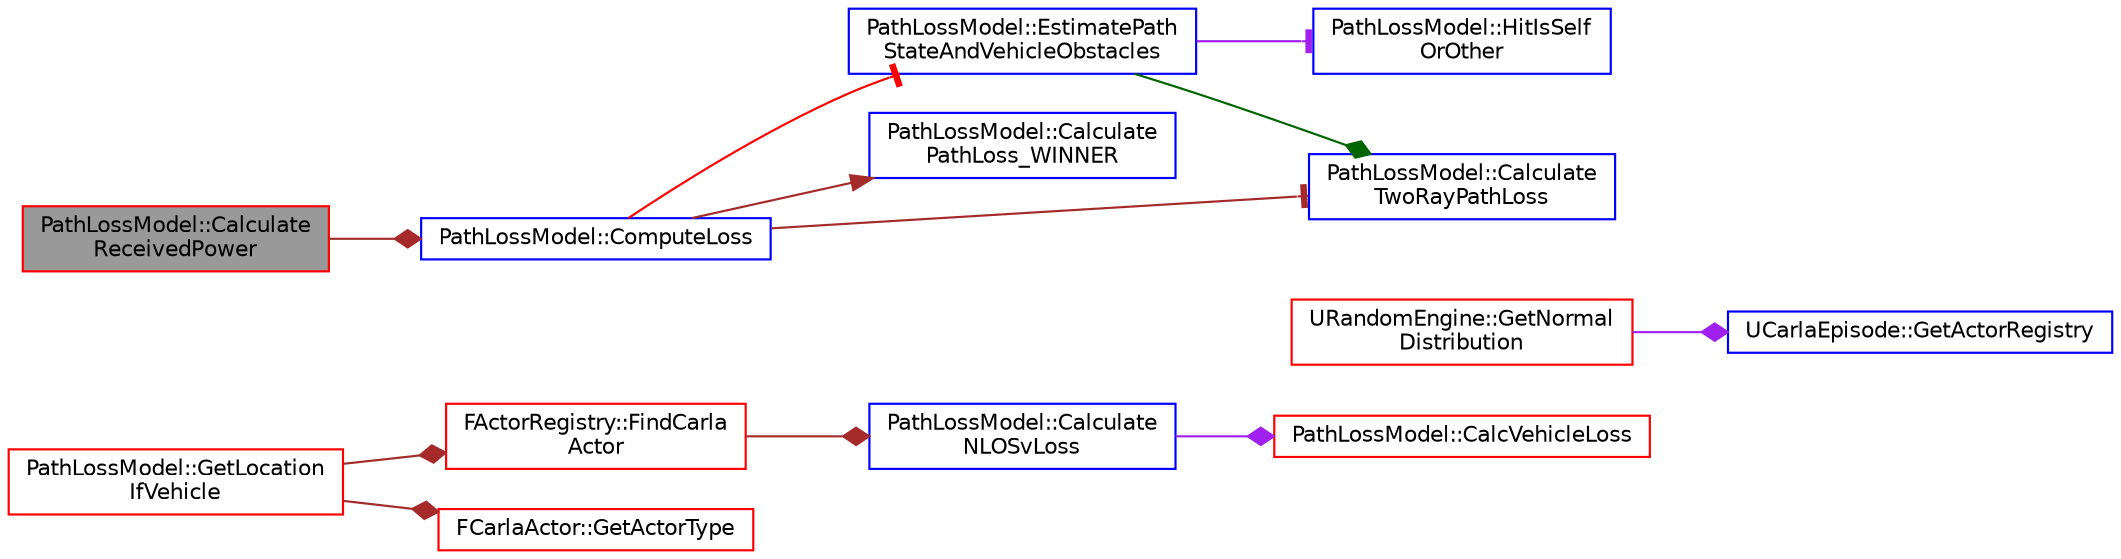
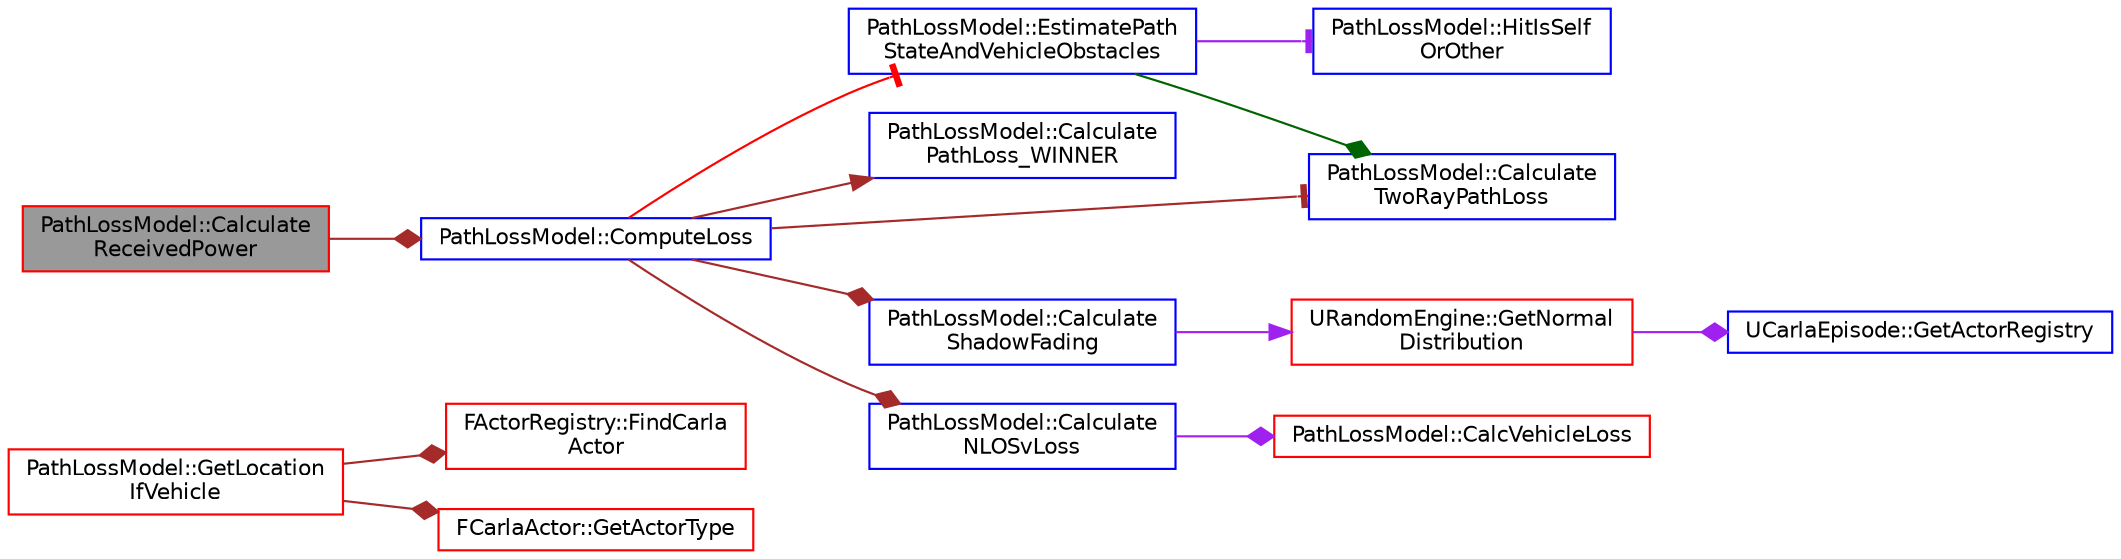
node "PathLossModel::Calculate ShadowFading": added
edge "FActorRegistry::FindCarla Actor" -> "PathLossModel::Calculate NLOSvLoss": now "PathLossModel::ComputeLoss" -> "PathLossModel::Calculate NLOSvLoss"
